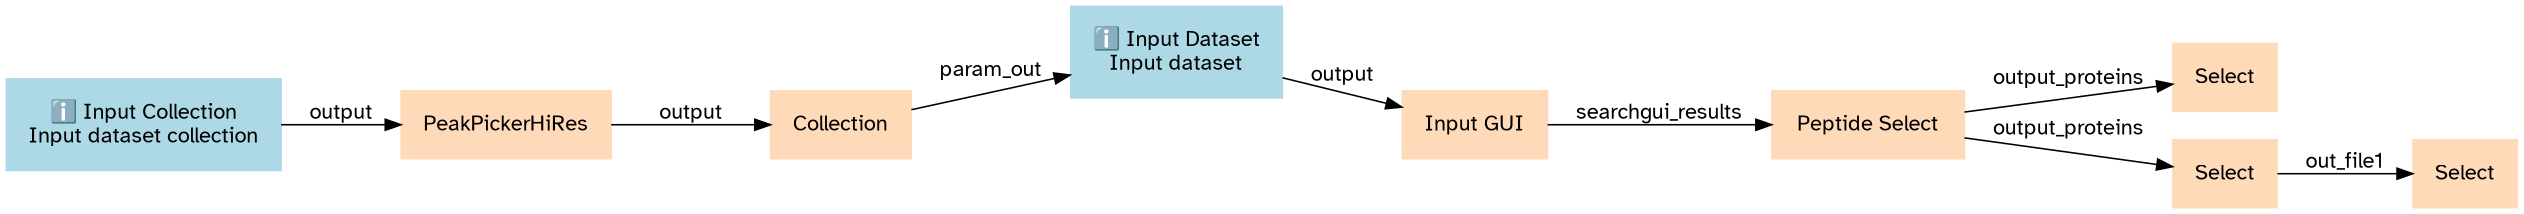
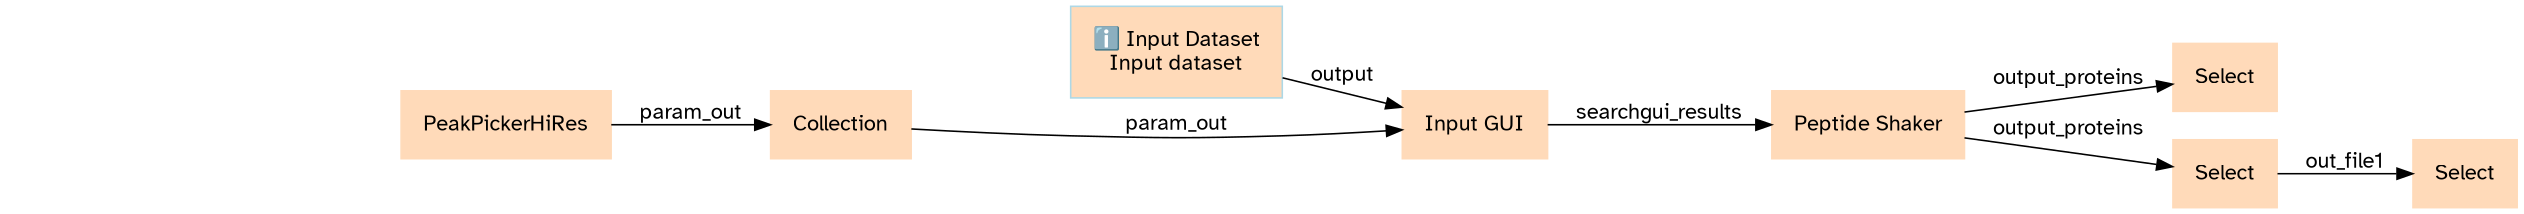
node "ℹ️ Input Dataset Input dataset": fillcolor lightblue -> peachpuff
edge "Collection" -> "ℹ️ Input Dataset Input dataset": now "Collection" -> "Input GUI"
edge "PeakPickerHiRes" -> "Collection": label "output" -> "param_out"
node "ℹ️ Input Collection Input dataset collection": removed
node "Peptide Select": label "Peptide Select" -> "Peptide Shaker"
